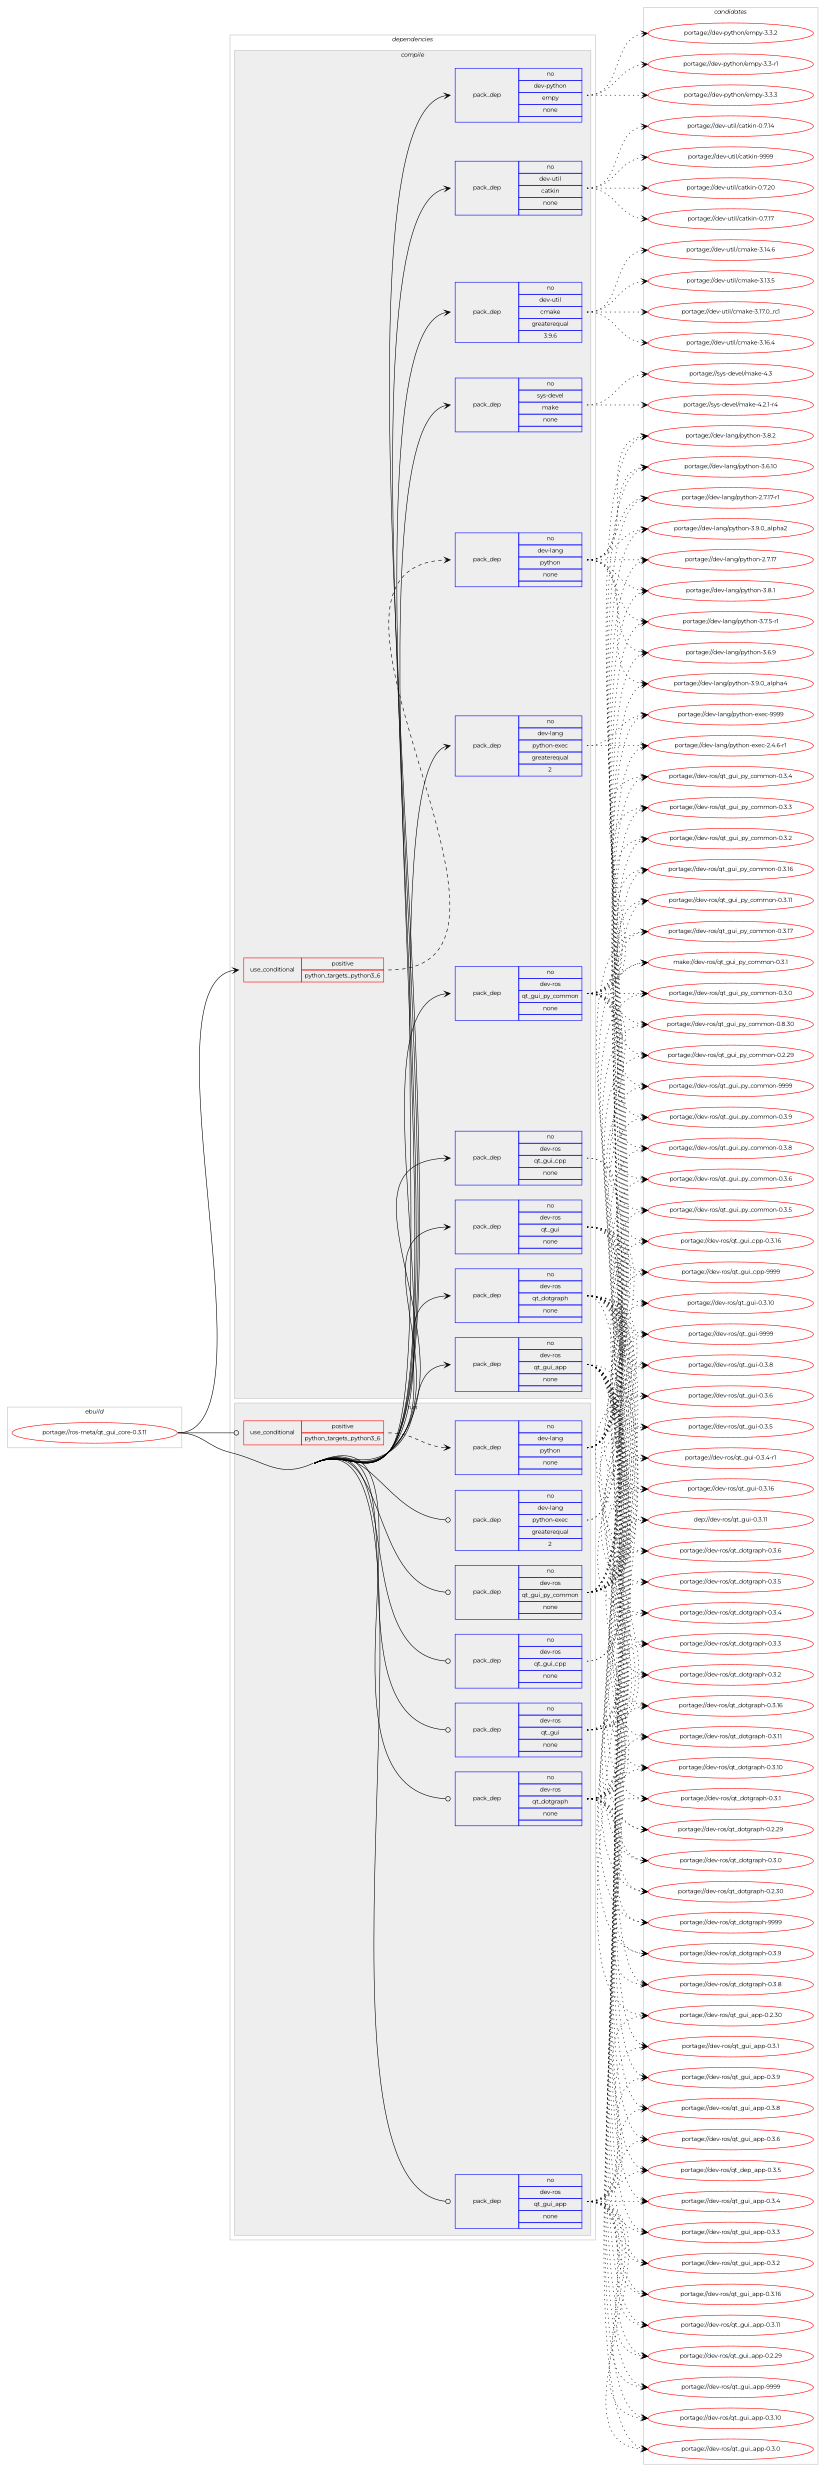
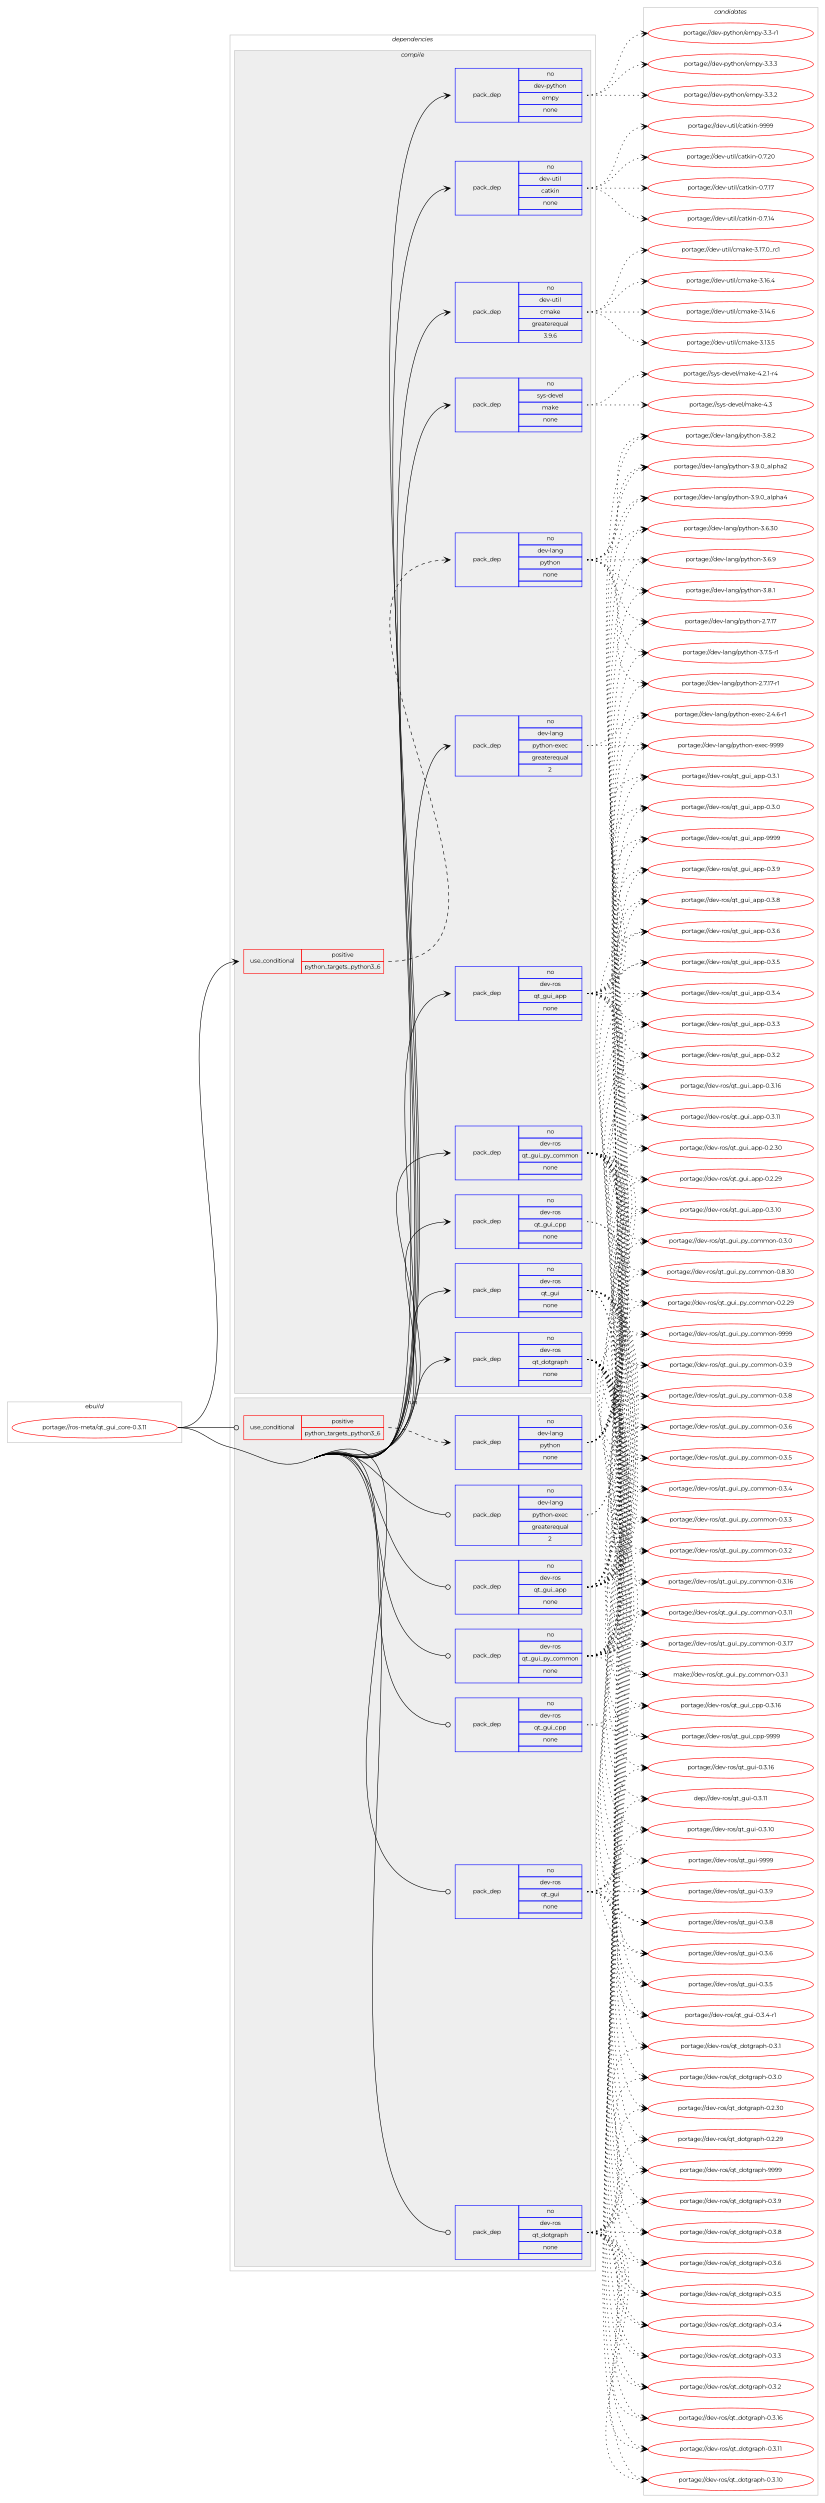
node "portage://dev-lang/python-3.6.10": label "portage://dev-lang/python-3.6.10" -> "portage://dev-lang/python-3.6.30"
node "portage://dev-ros/qt_gui-0.3.9": added
node "portage://dev-ros/qt_dep_app-0.3.5": label "portage://dev-ros/qt_dep_app-0.3.5" -> "portage://dev-ros/qt_gui_app-0.3.5"
